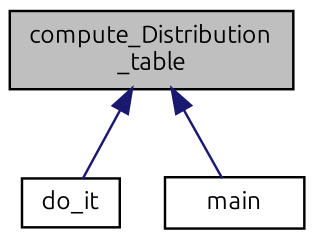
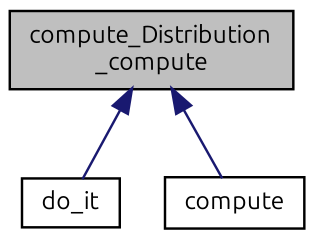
node "compute_Distribution _table": label "compute_Distribution _table" -> "compute_Distribution _compute"
node "main": label "main" -> "compute"
